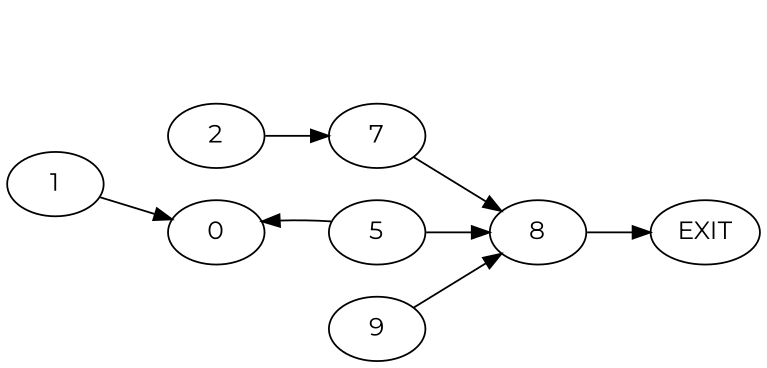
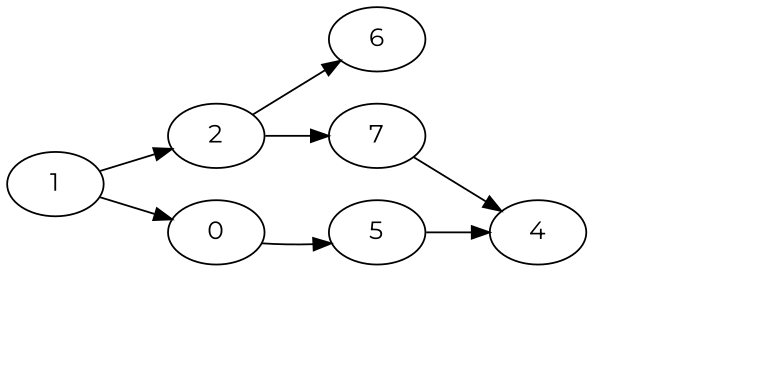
node "6": added
edge "1" -> "2": added
edge "5" -> "0": reversed
node "8": label "8" -> "4"
node "EXIT": removed
node "9": removed
